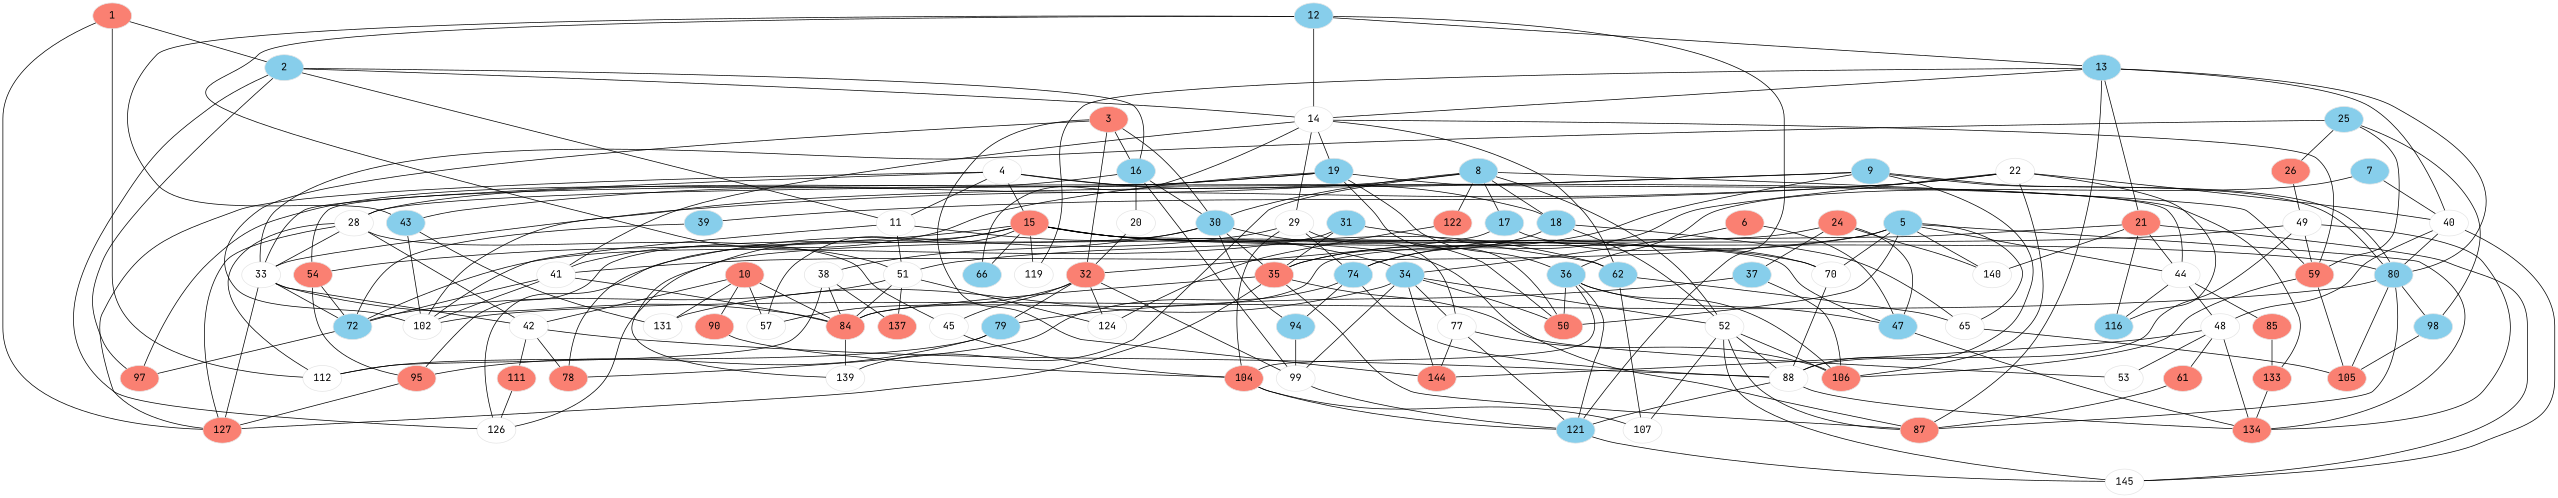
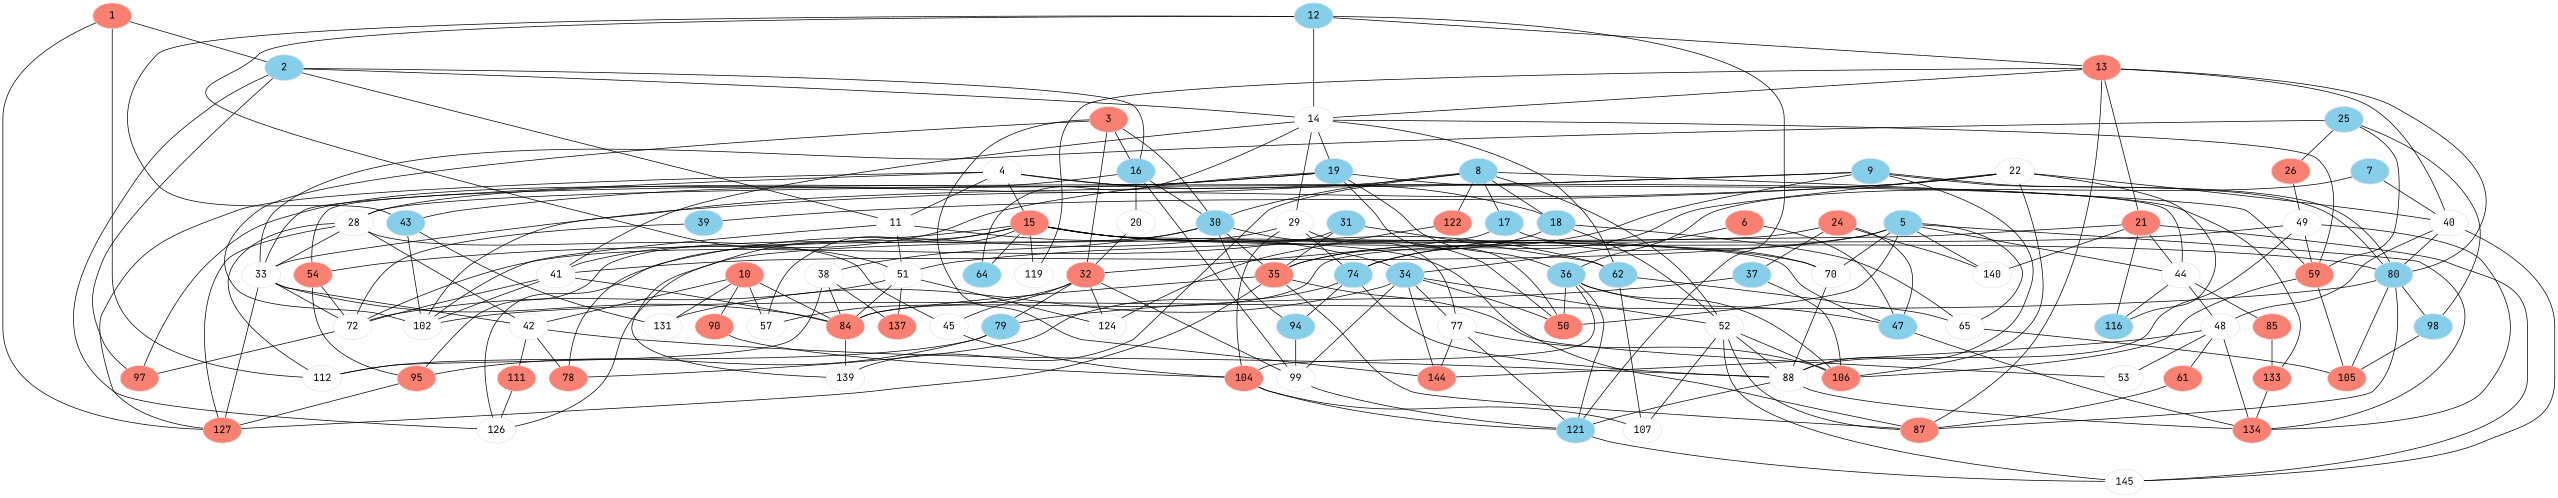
node "13": fillcolor skyblue -> salmon
node "66": label "66" -> "64"
node "72": fillcolor skyblue -> white
